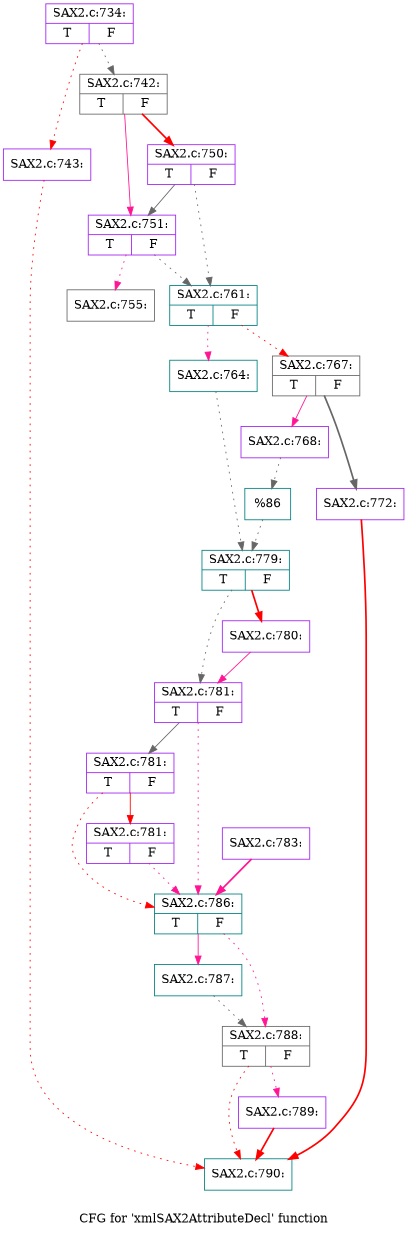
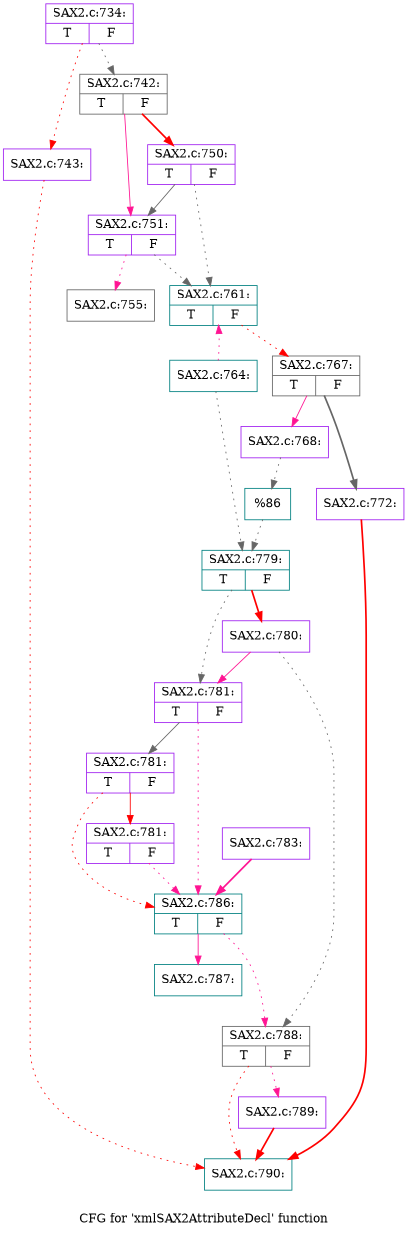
edge "SAX2.c:761:" -> "SAX2.c:764:": reversed
edge "SAX2.c:787:" -> "SAX2.c:788:": now "SAX2.c:780:" -> "SAX2.c:788:"
